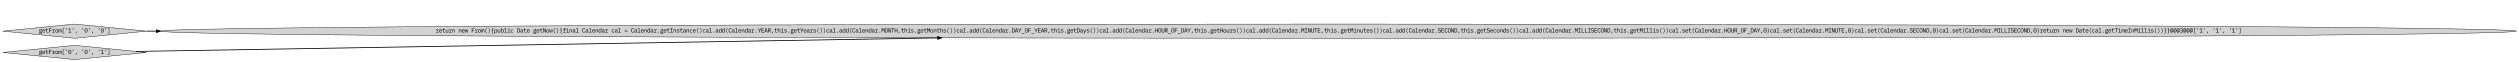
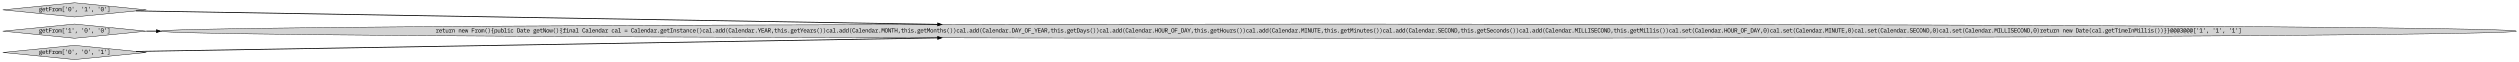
node "getFrom['0', '1', '0']": added
